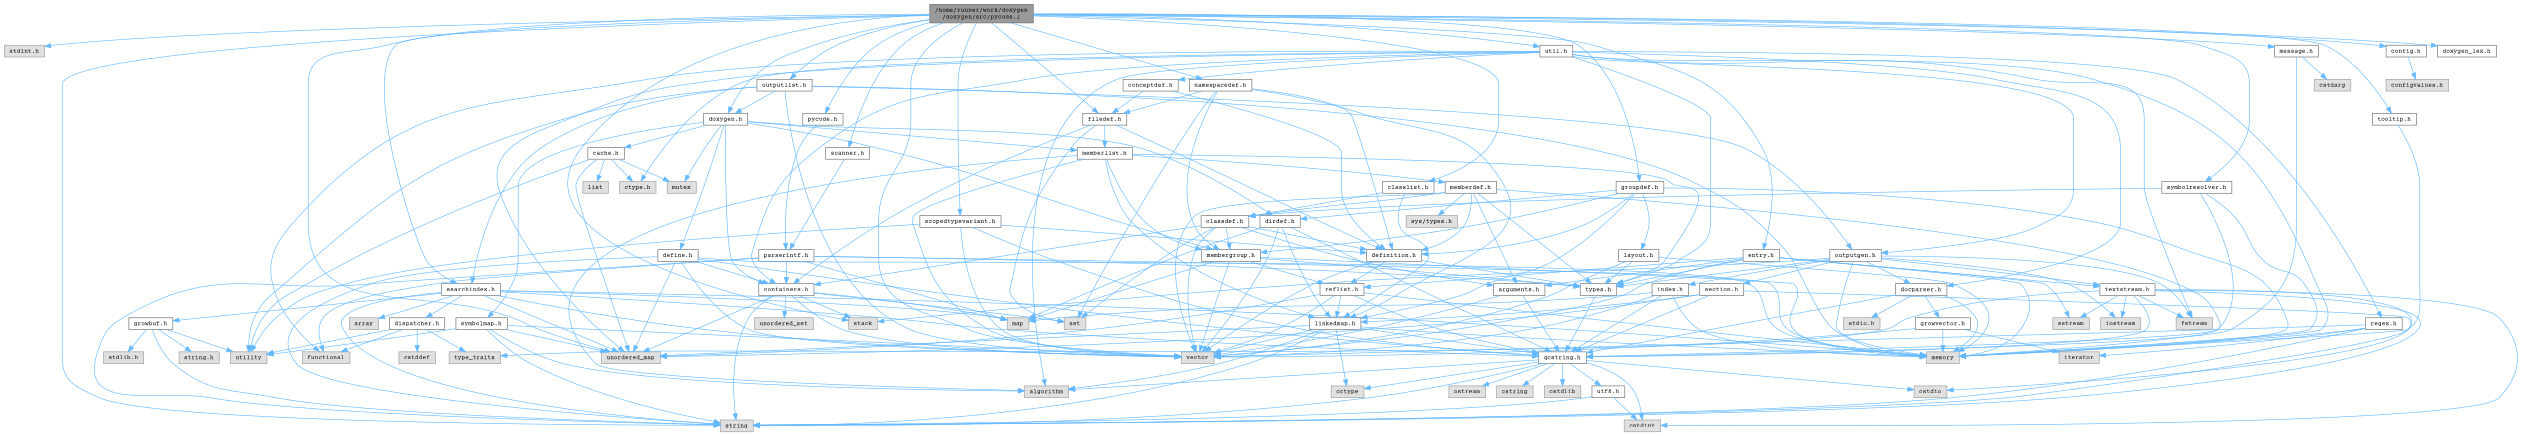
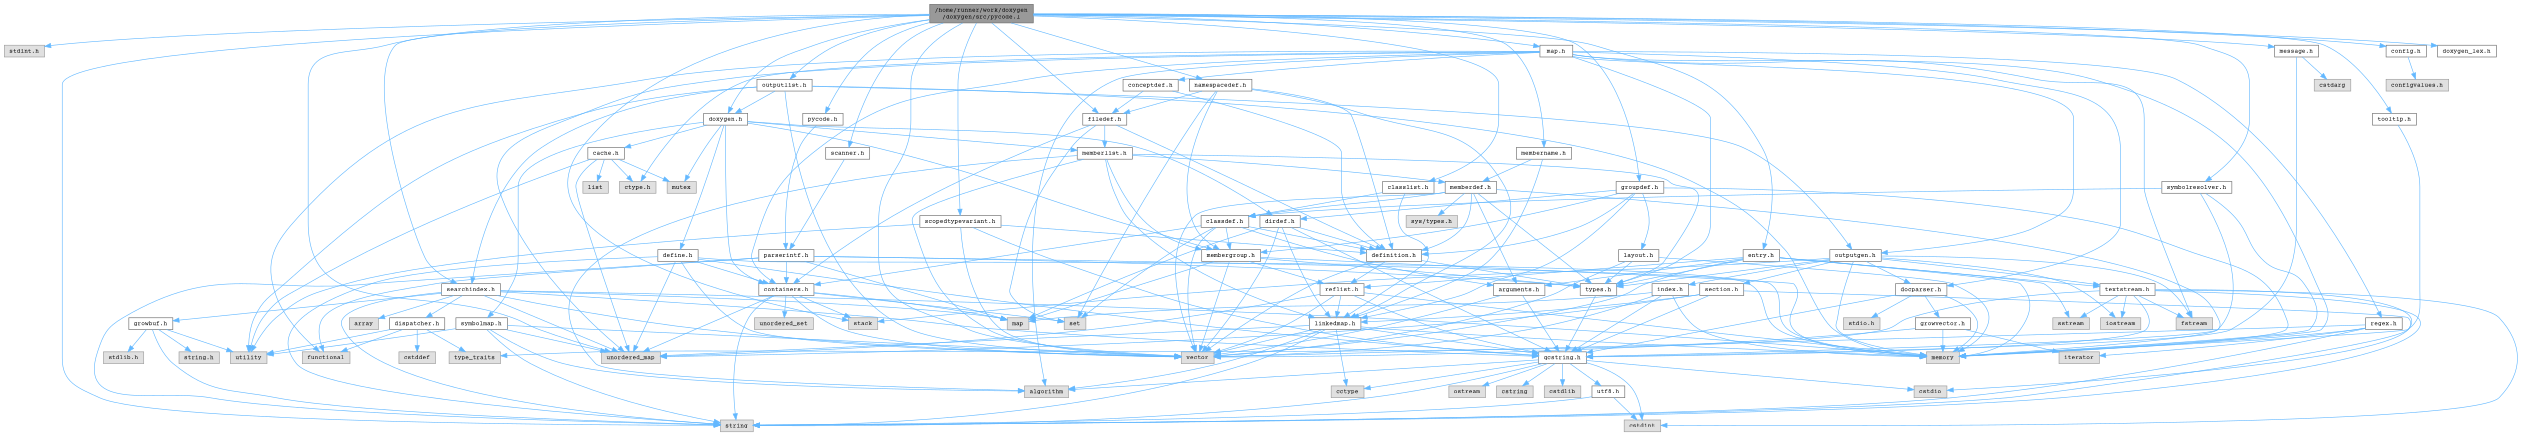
node "util.h": label "util.h" -> "map.h"
node "membername.h": added
edge "dirdef.h" -> "definition.h": added
